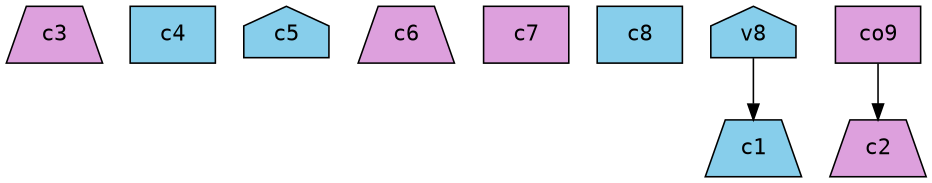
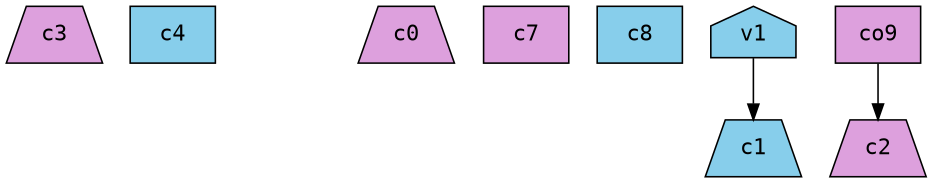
node "c5": removed
node "c6": label "c6" -> "c0"
node "v8": label "v8" -> "v1"
